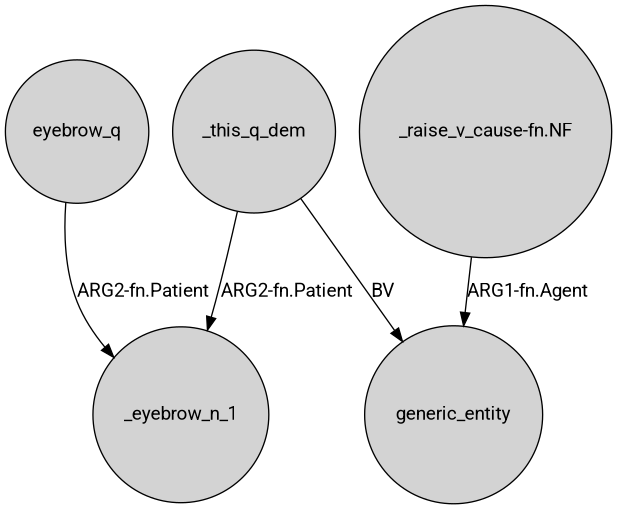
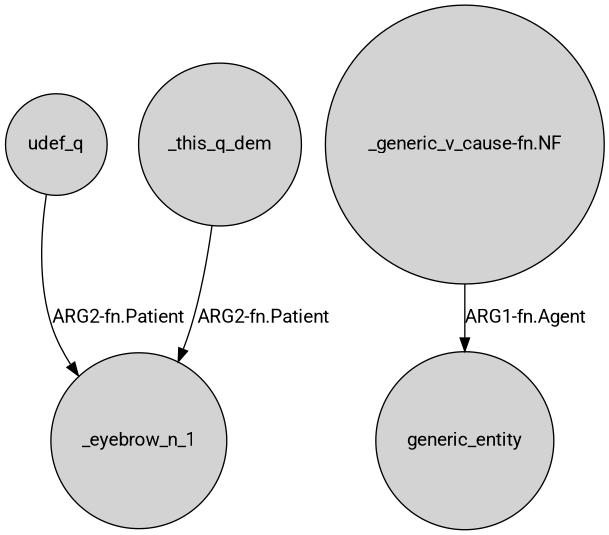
node "eyebrow_q": label "eyebrow_q" -> "udef_q"
node "_raise_v_cause-fn.NF": label "_raise_v_cause-fn.NF" -> "_generic_v_cause-fn.NF"
edge "_this_q_dem" -> "generic_entity": removed, label "BV"
